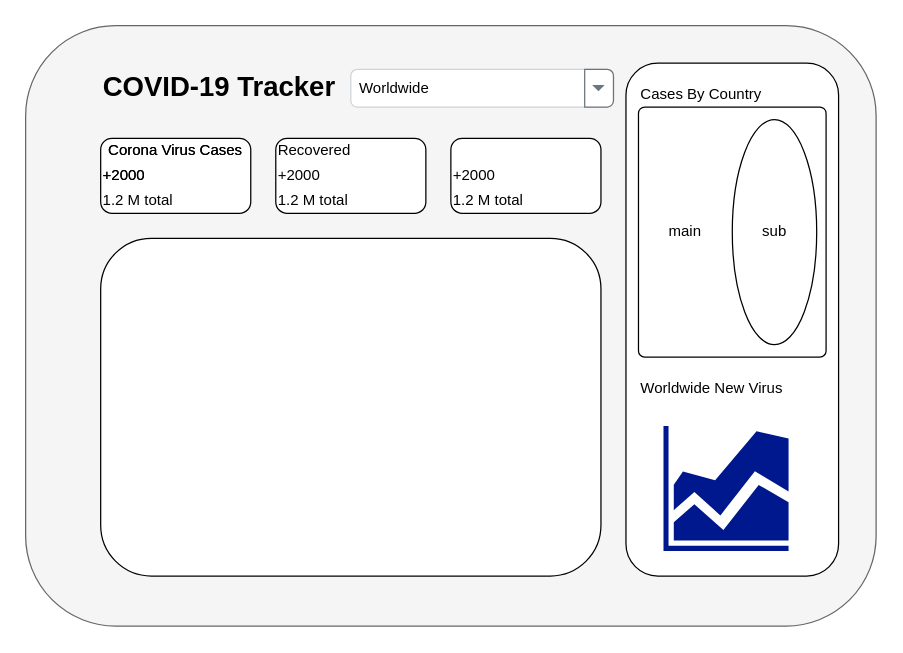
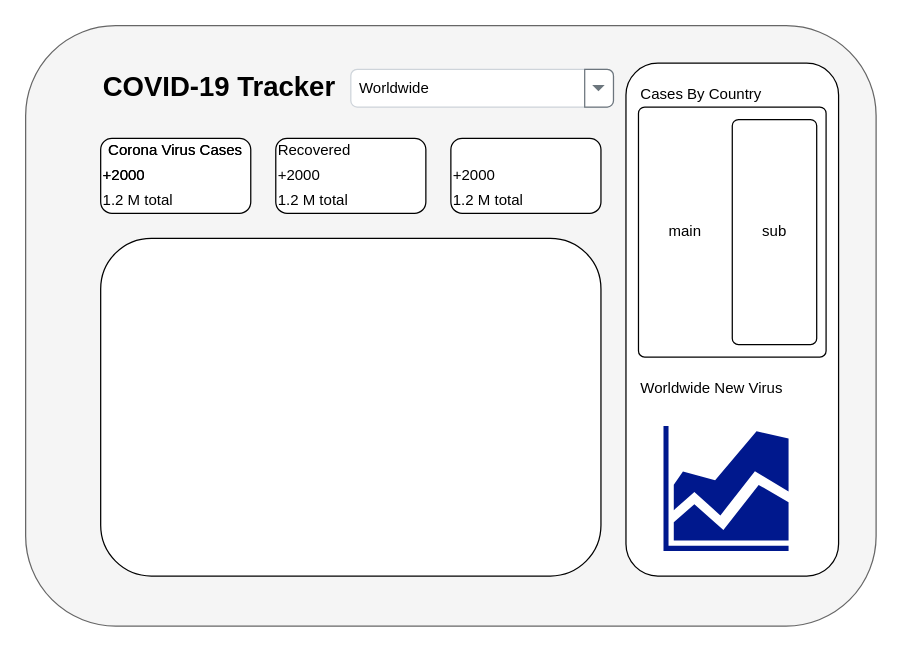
node "sub": shape ellipse -> rounded rectangle
